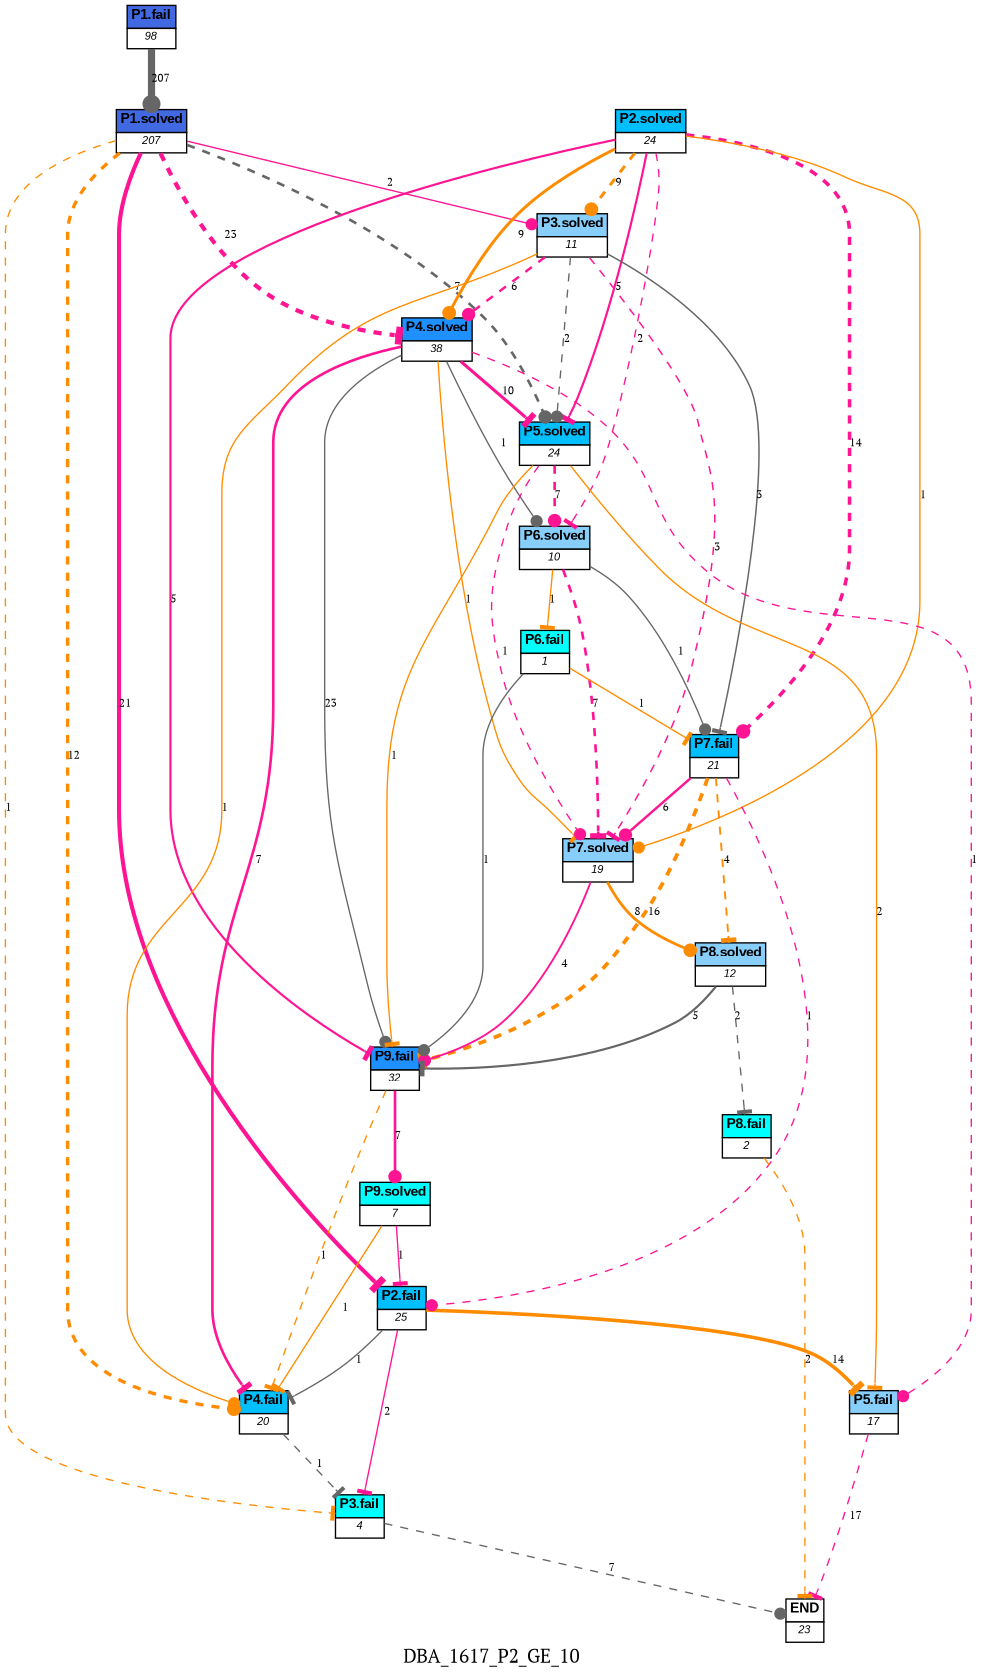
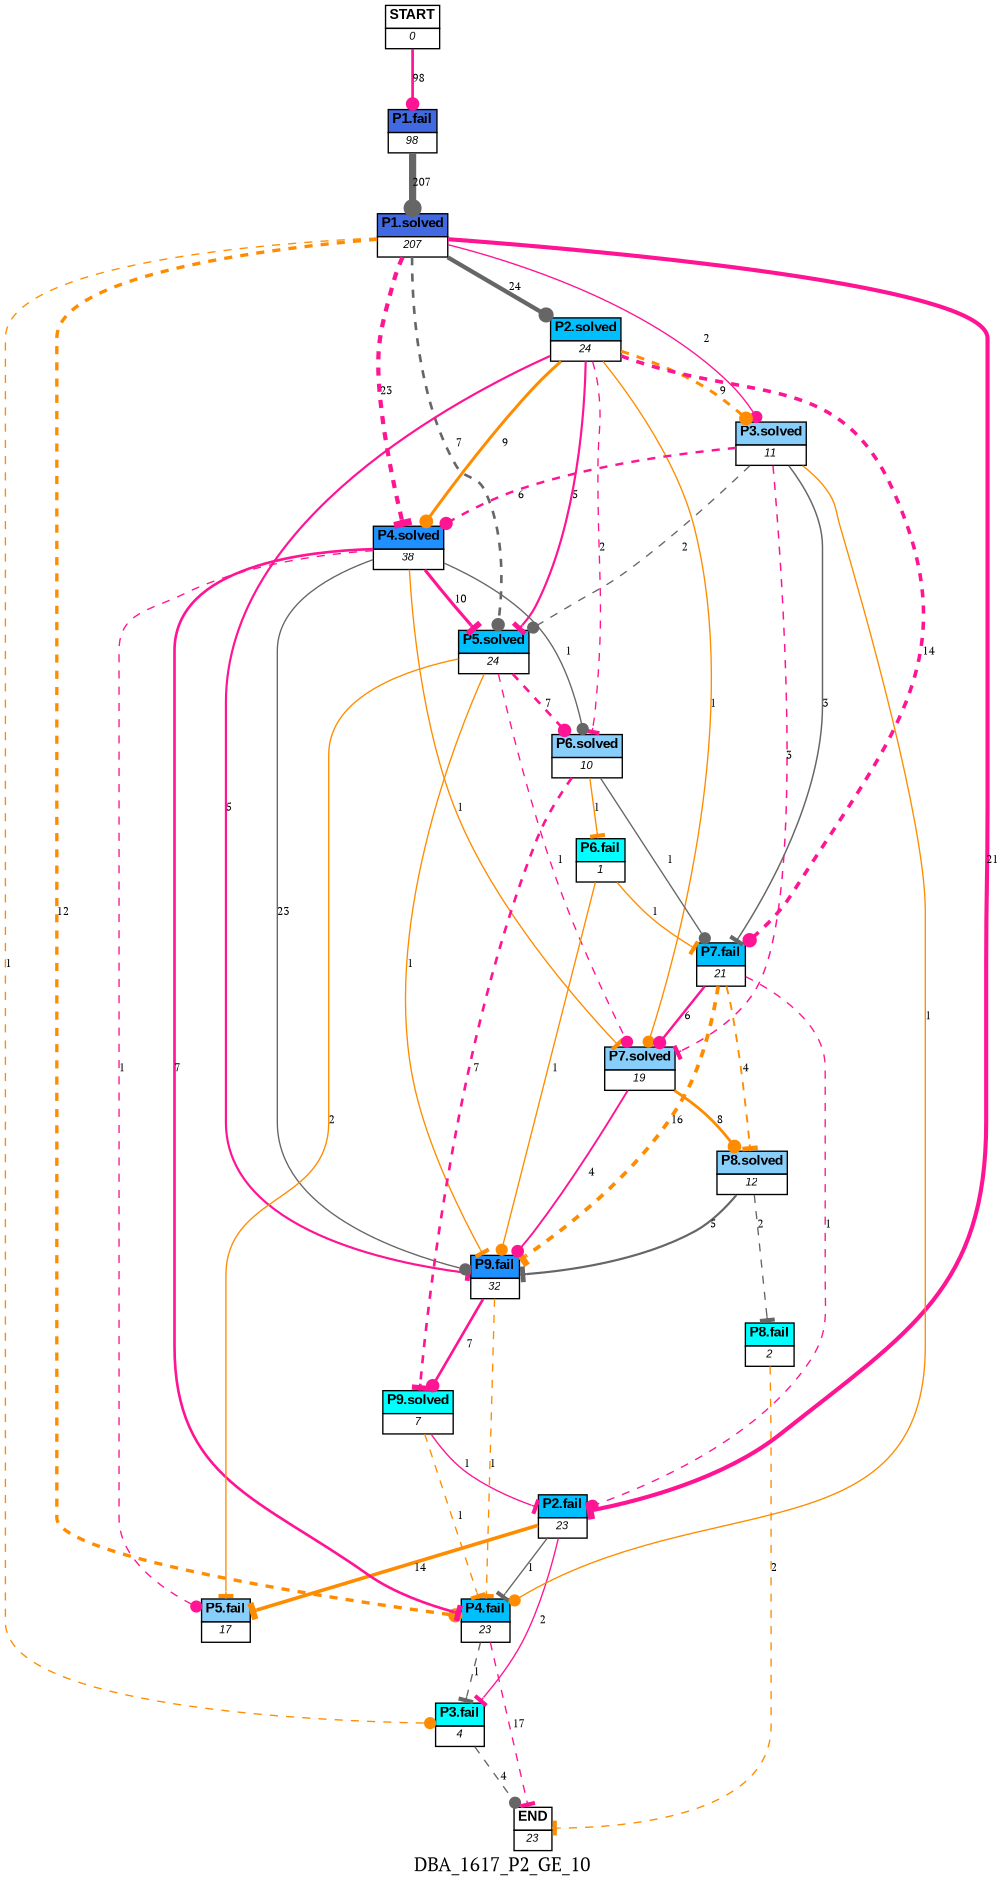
node "START": added
edge "P1.solved" -> "P2.solved": added, label "24"
edge "P6.solved" -> "P7.solved": now "P6.solved" -> "P9.solved"
edge "P6.fail" -> "P9.fail": color gray40 -> darkorange
edge "P1.solved" -> "P3.fail": arrowhead tee -> dot
edge "P9.solved" -> "P4.fail": style bold -> dashed
node "P2.fail": text "25" -> "23"
node "P4.fail": text "20" -> "23"
edge "P5.fail" -> "END": now "P4.fail" -> "END"
edge "P3.fail" -> "END": label "7" -> "4"
